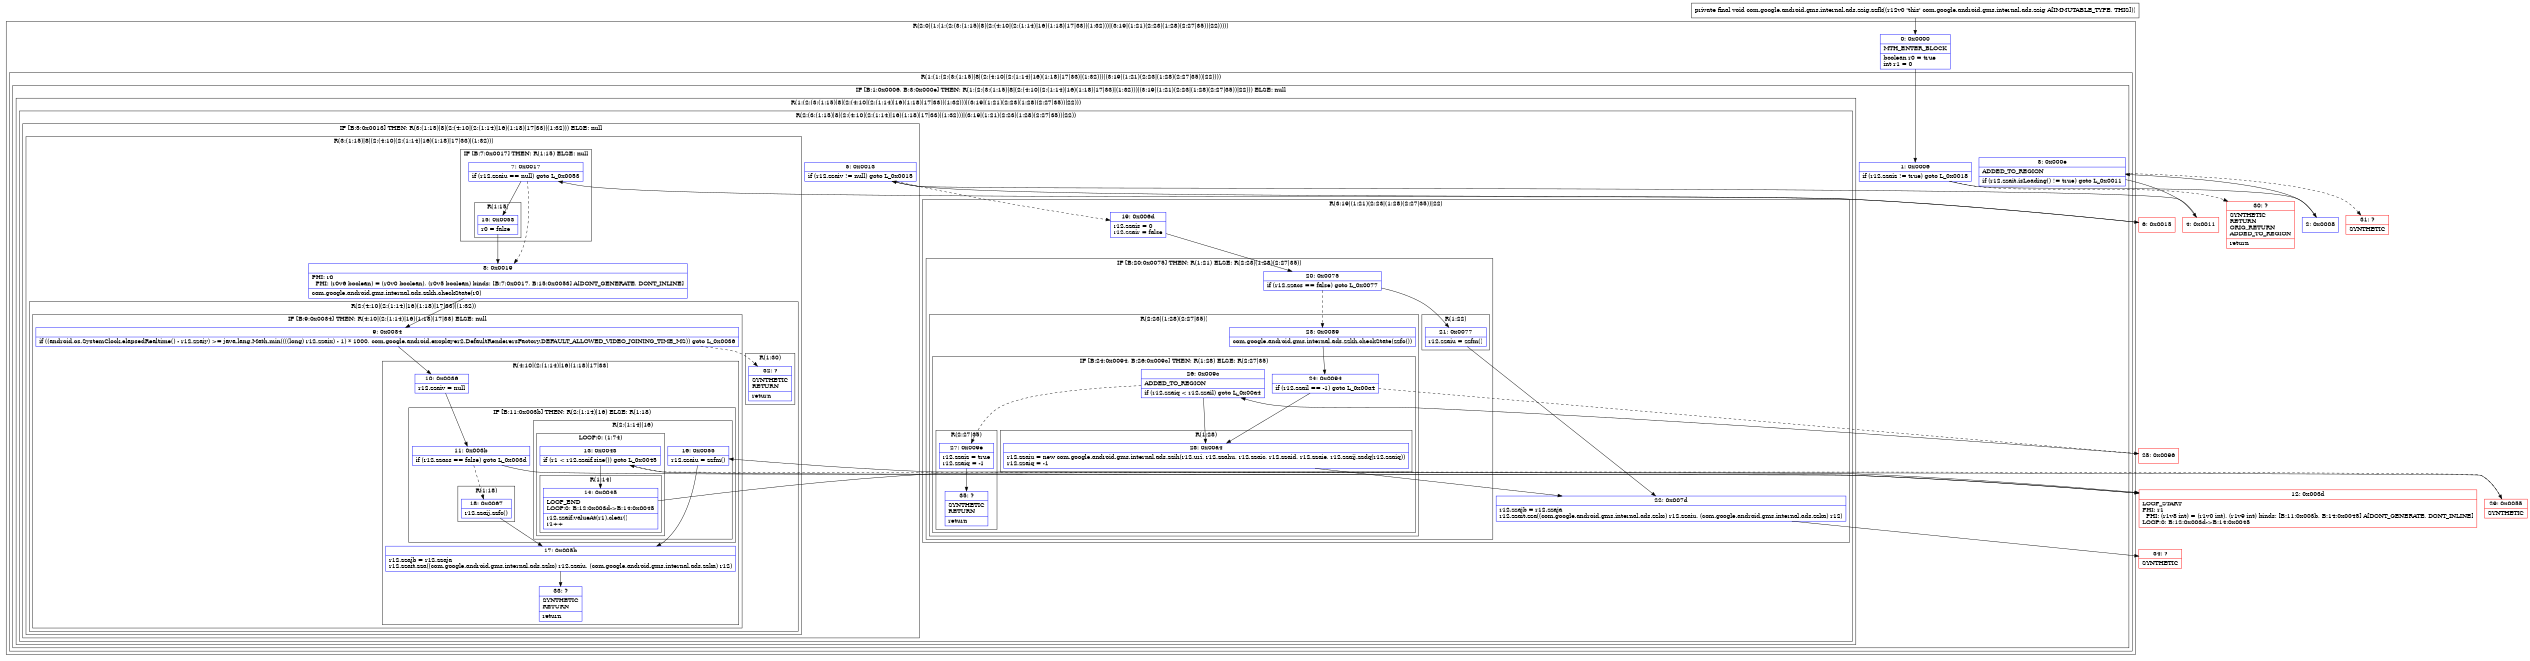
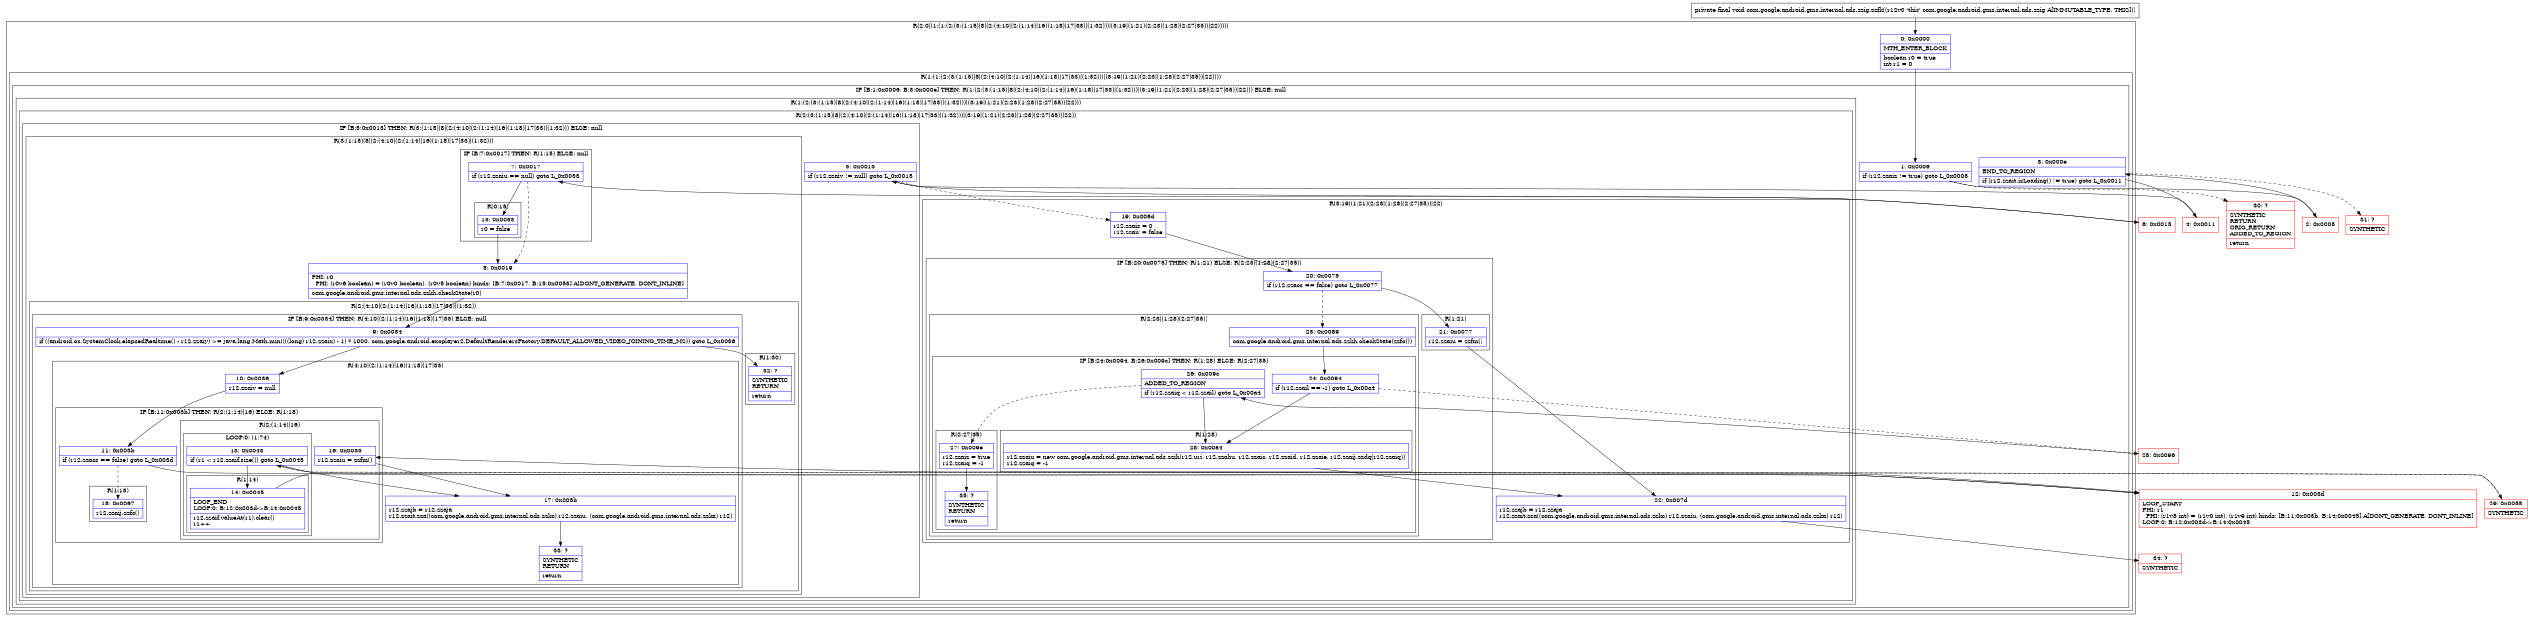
node "3: 0x000e": text "ADDED_TO_REGION" -> "END_TO_REGION"
node "1: 0x0006": text "if (r12.zzaiz != true) goto L_0x0018" -> "if (r12.zzaiz != true) goto L_0x0008"
cluster "R(1:15)": label "R(1:15)" -> "R(0:15)"
node "2: 0x0008": color blue -> red
cluster "R(1:22)": label "R(1:22)" -> "R(1:21)"
edge "9: 0x0034" -> "32: ?": style dashed -> solid
edge "18: 0x0067" -> "17: 0x005b": now "13: 0x0043" -> "17: 0x005b"
